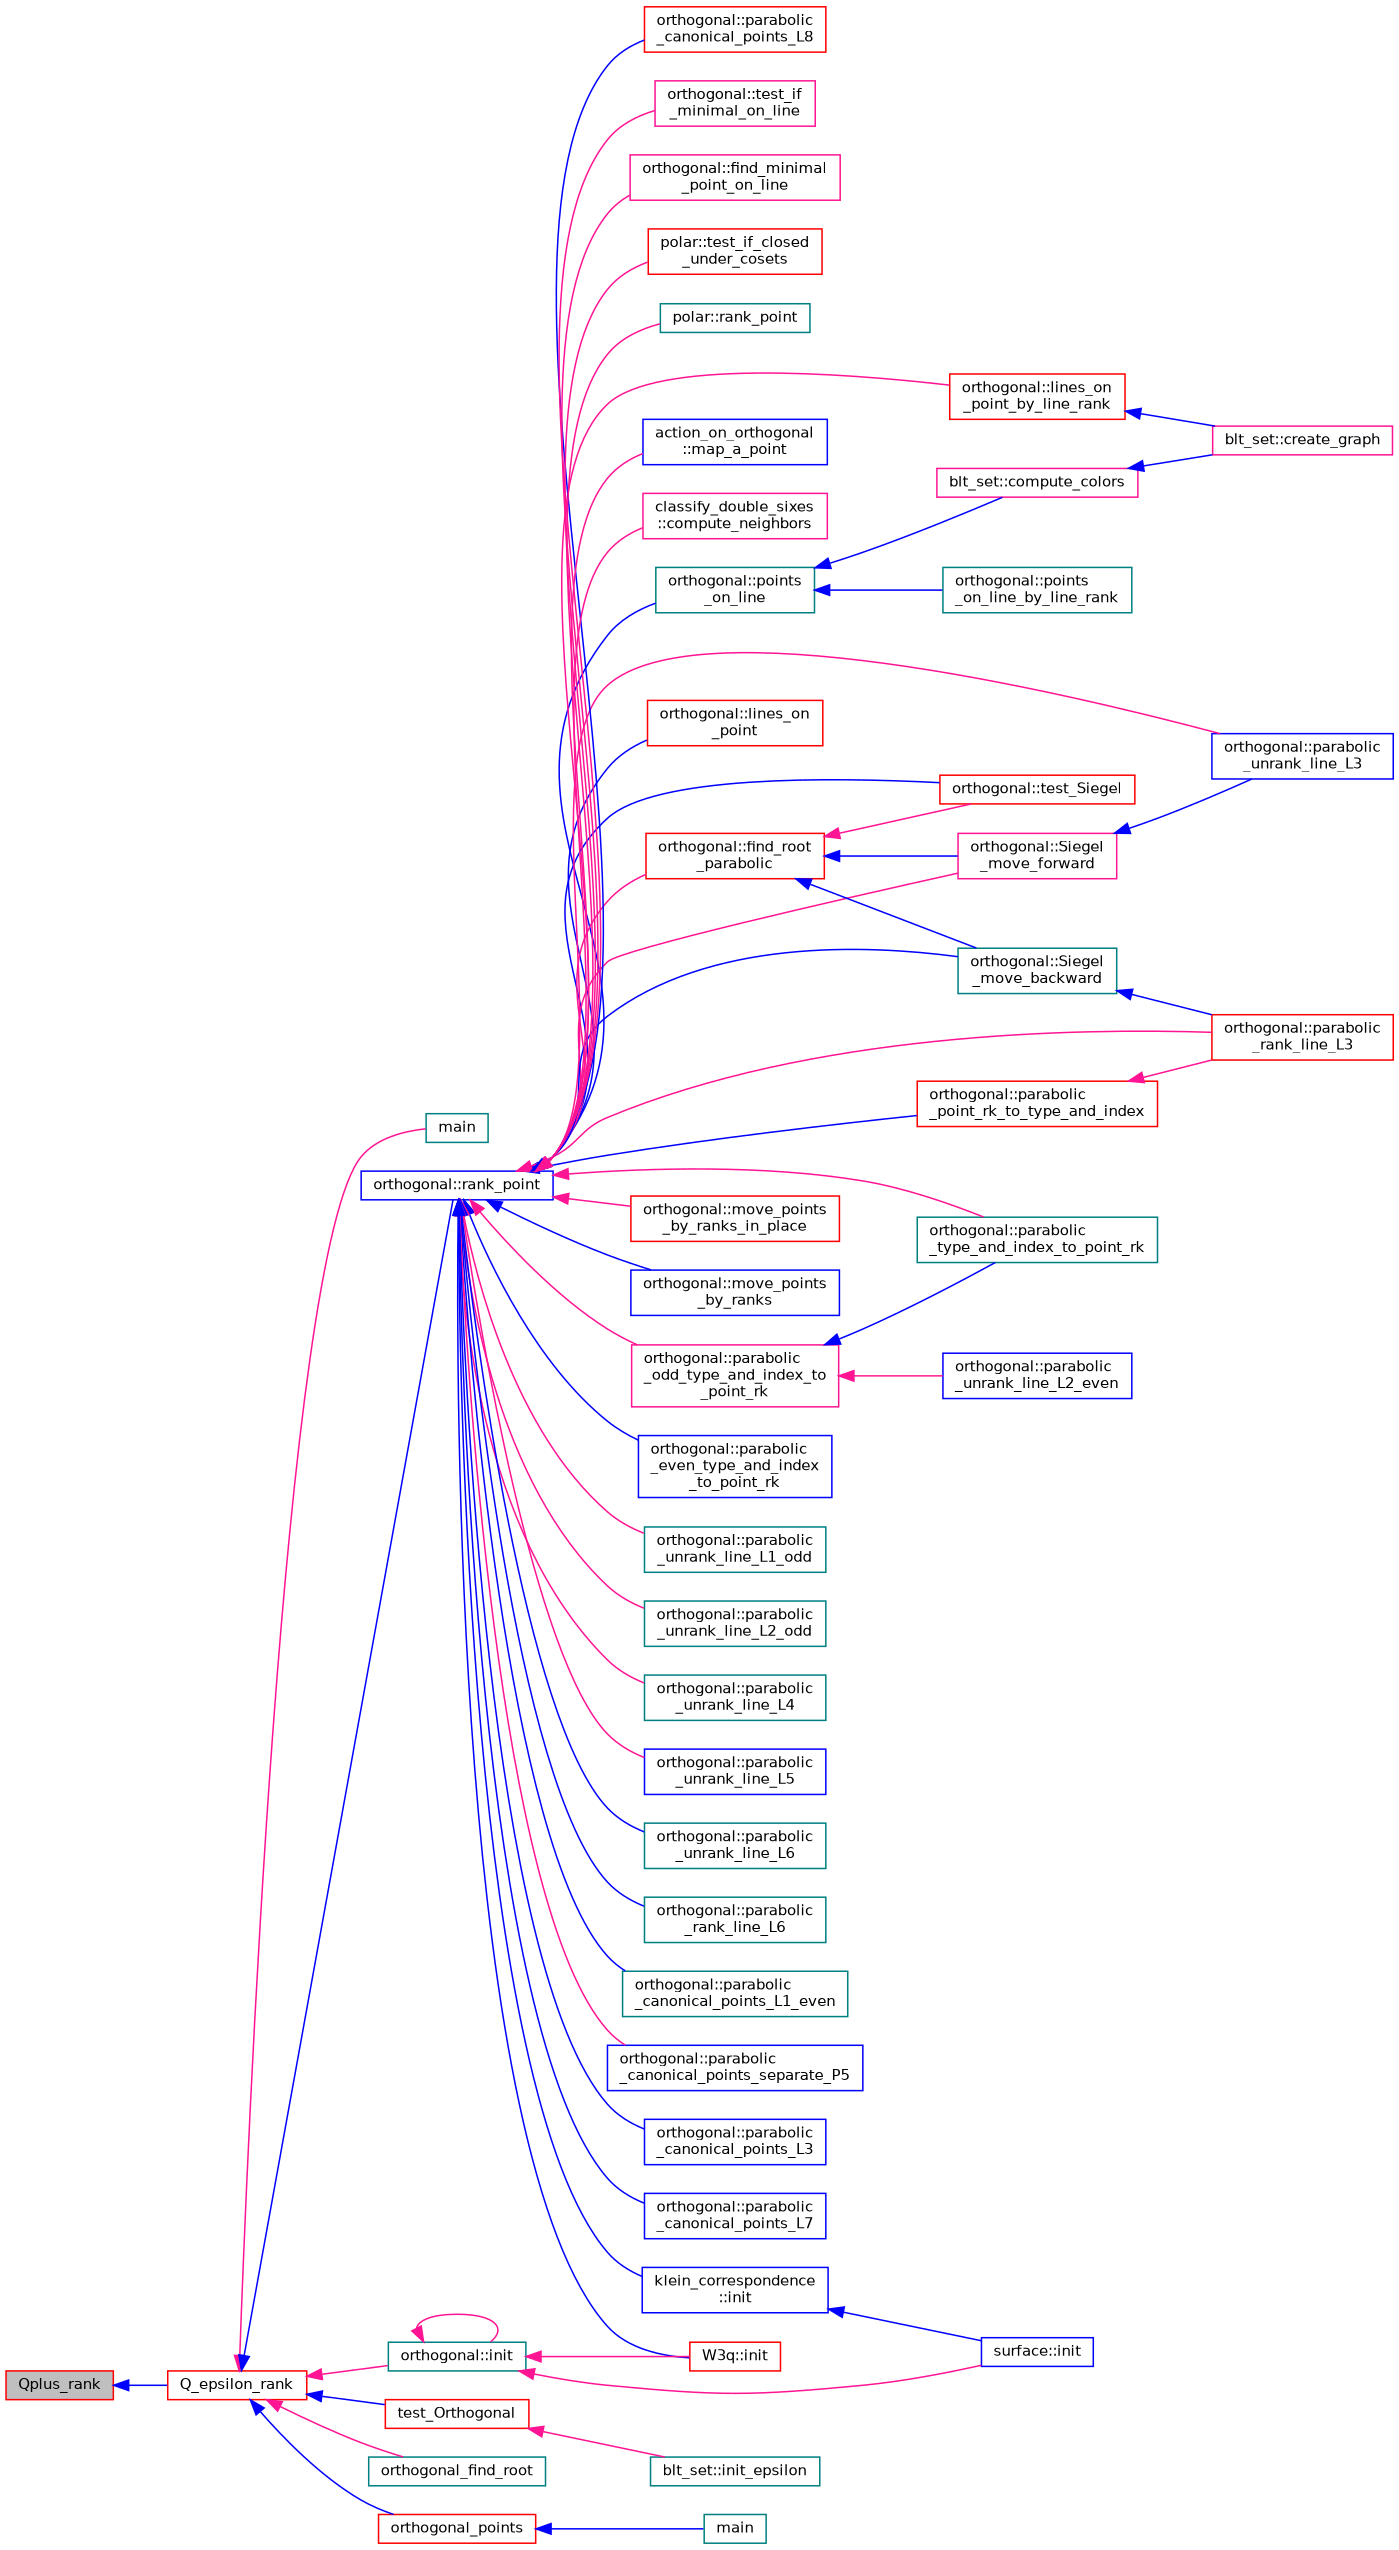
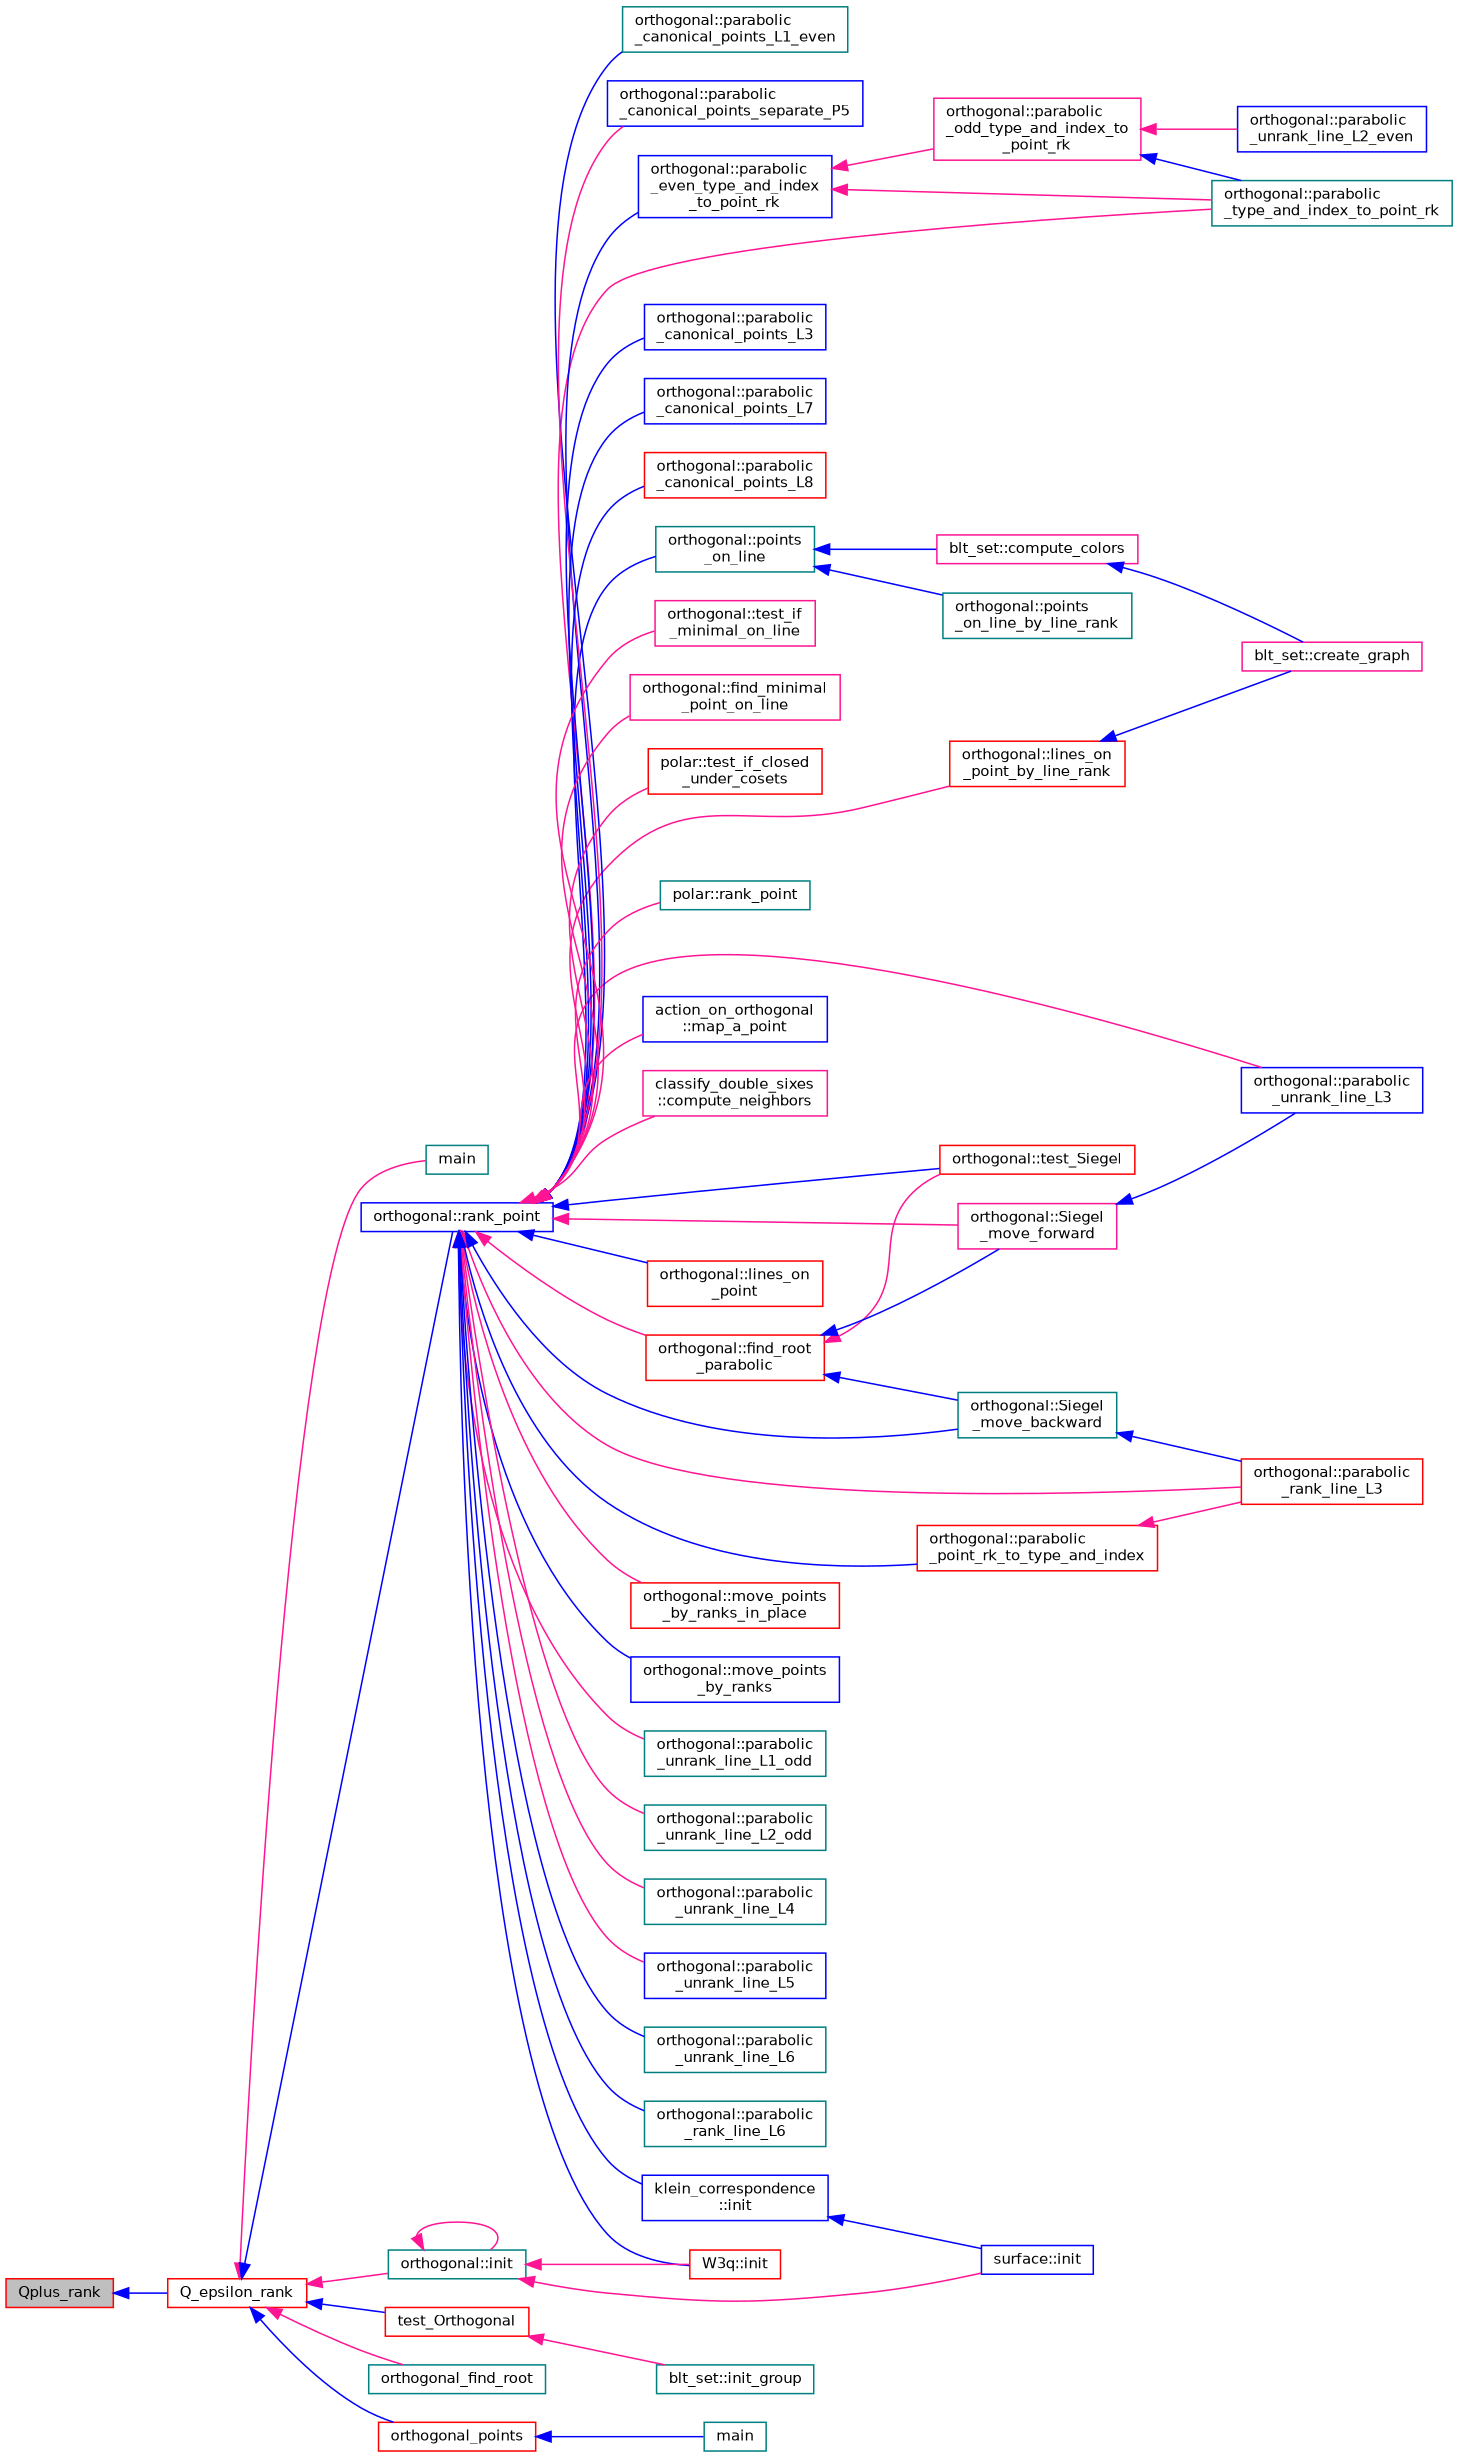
edge "orthogonal::parabolic _type_and_index_to_point_rk" -> "orthogonal::parabolic _even_type_and_index _to_point_rk": added
edge "orthogonal::parabolic _odd_type_and_index_to _point_rk" -> "orthogonal::rank_point": now "orthogonal::parabolic _odd_type_and_index_to _point_rk" -> "orthogonal::parabolic _even_type_and_index _to_point_rk"
node "blt_set::init_epsilon": label "blt_set::init_epsilon" -> "blt_set::init_group"
